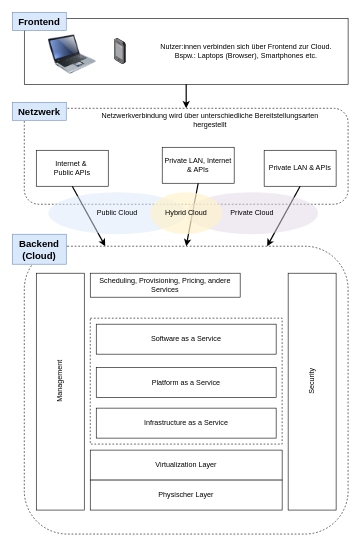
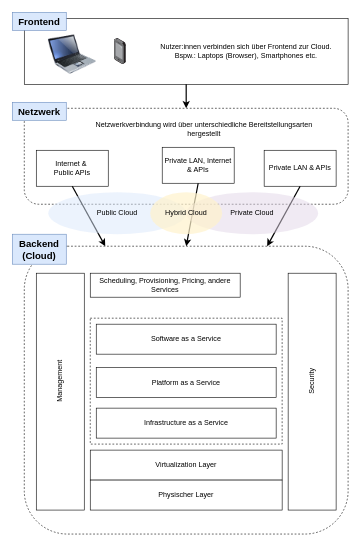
node "Netzwerkverbindung wird über unterschiedliche Bereitstellungsarten hergestellt": moved (210, 120) -> (204, 129)
